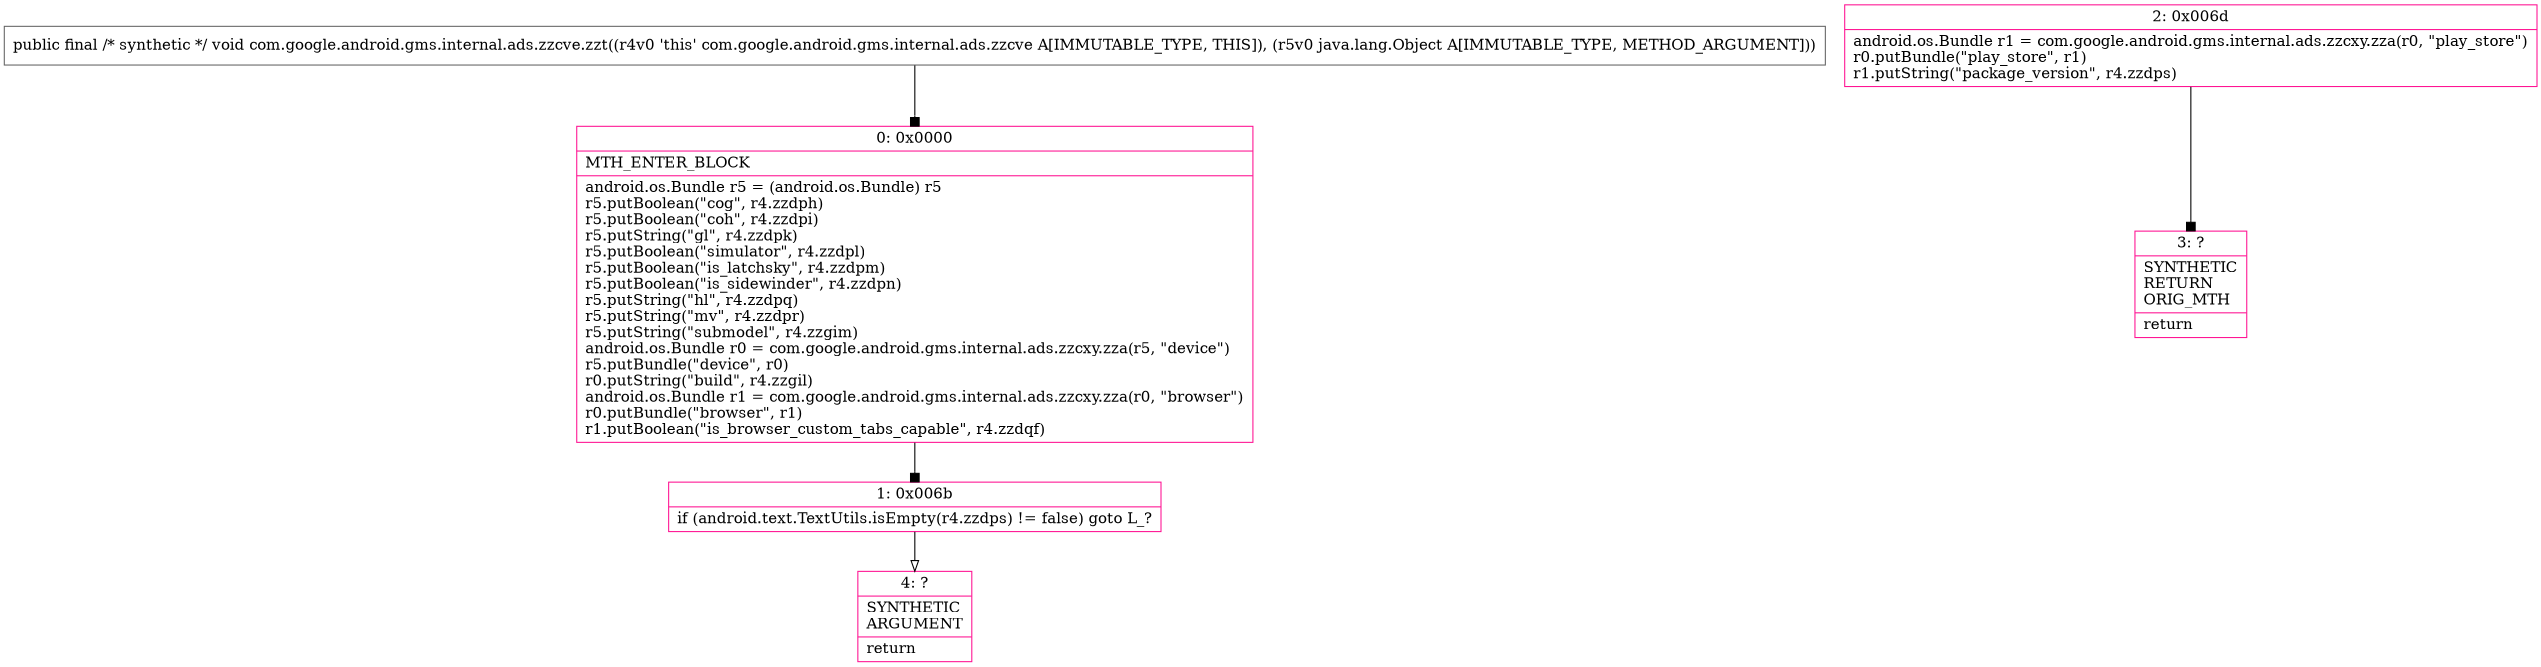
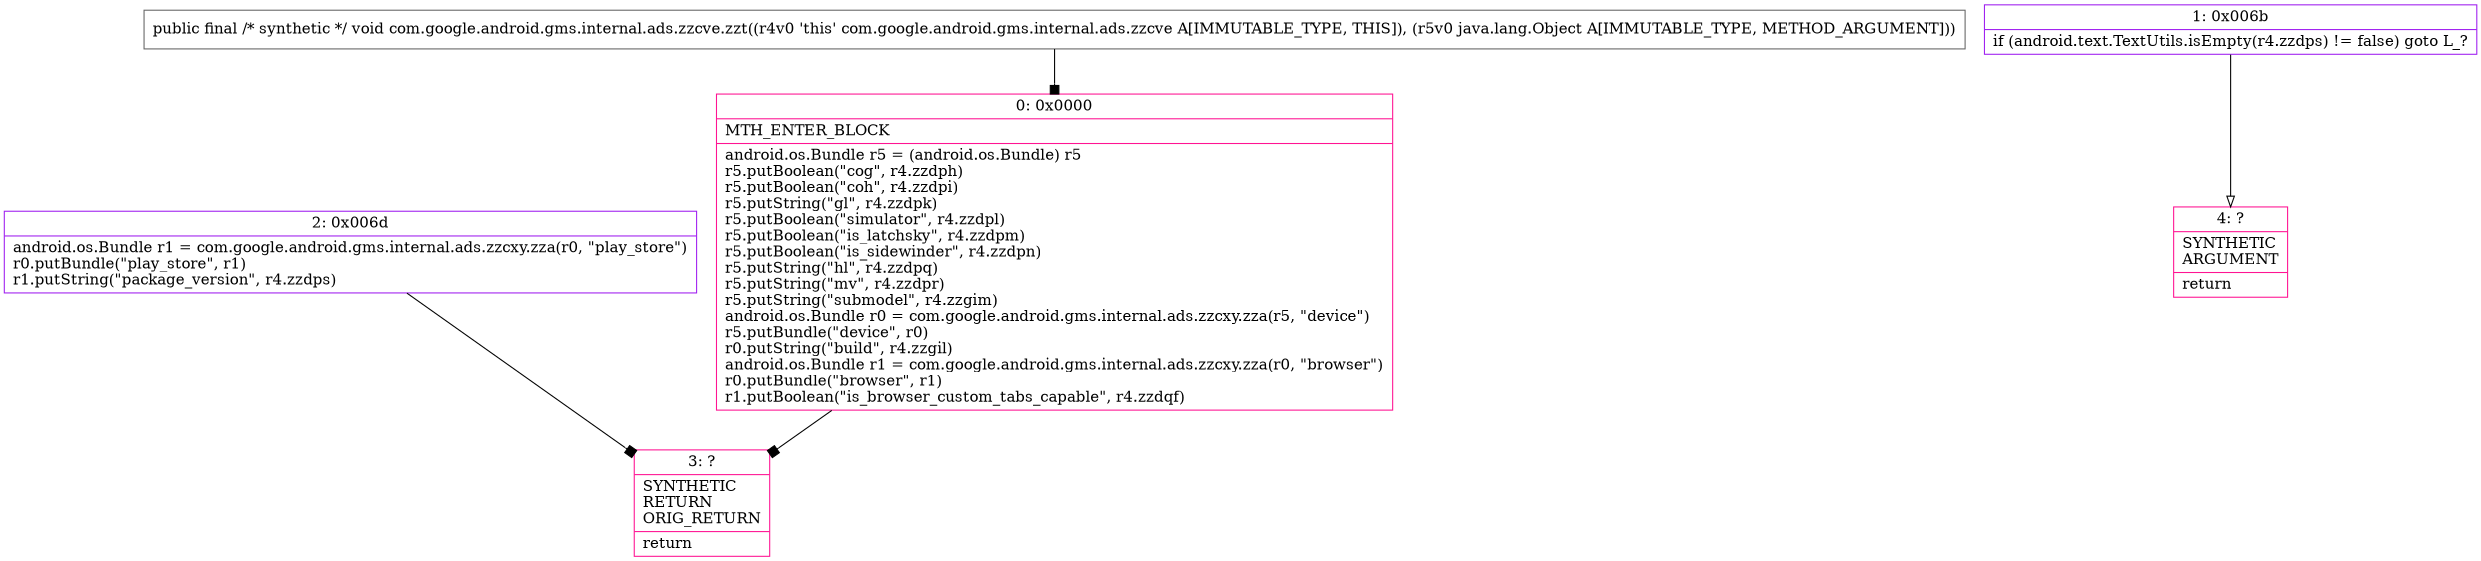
node "2: 0x006d": color deeppink -> purple
node "3: ?": text "ORIG_MTH" -> "ORIG_RETURN"
edge "0: 0x0000" -> "1: 0x006b": now "0: 0x0000" -> "3: ?"
node "1: 0x006b": color deeppink -> purple
